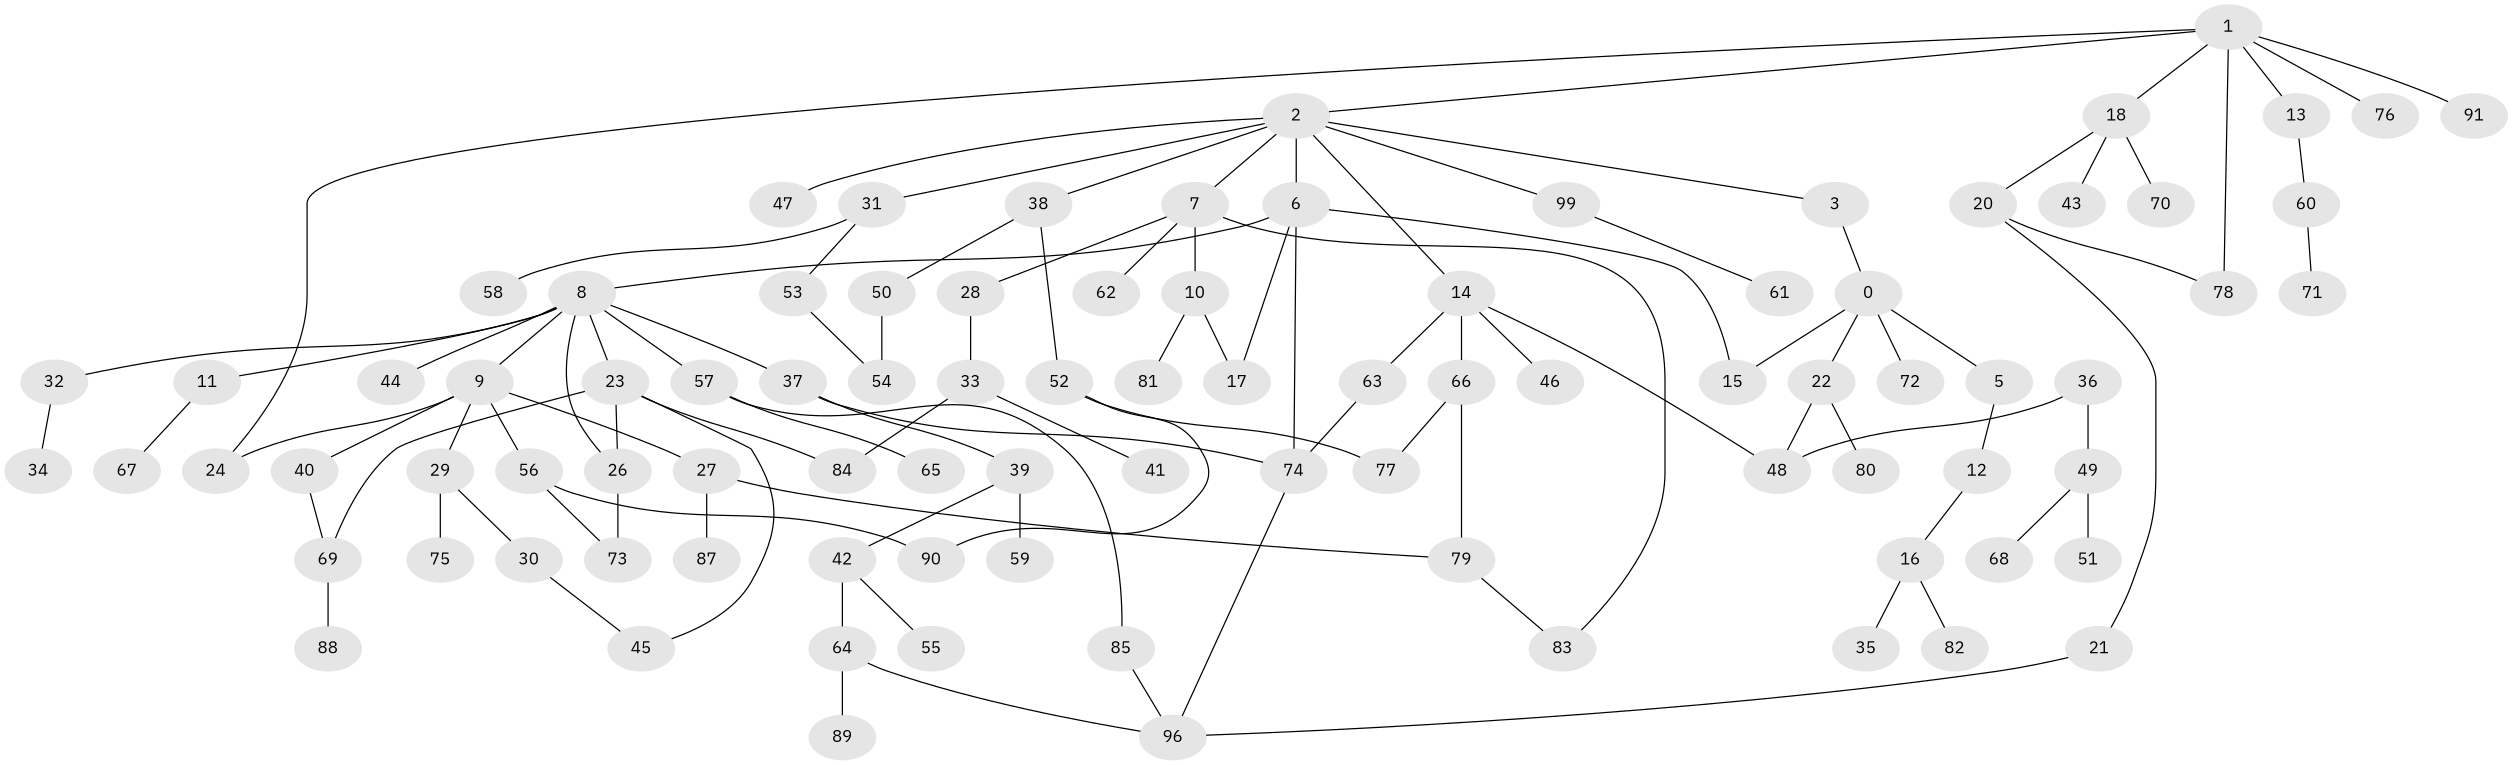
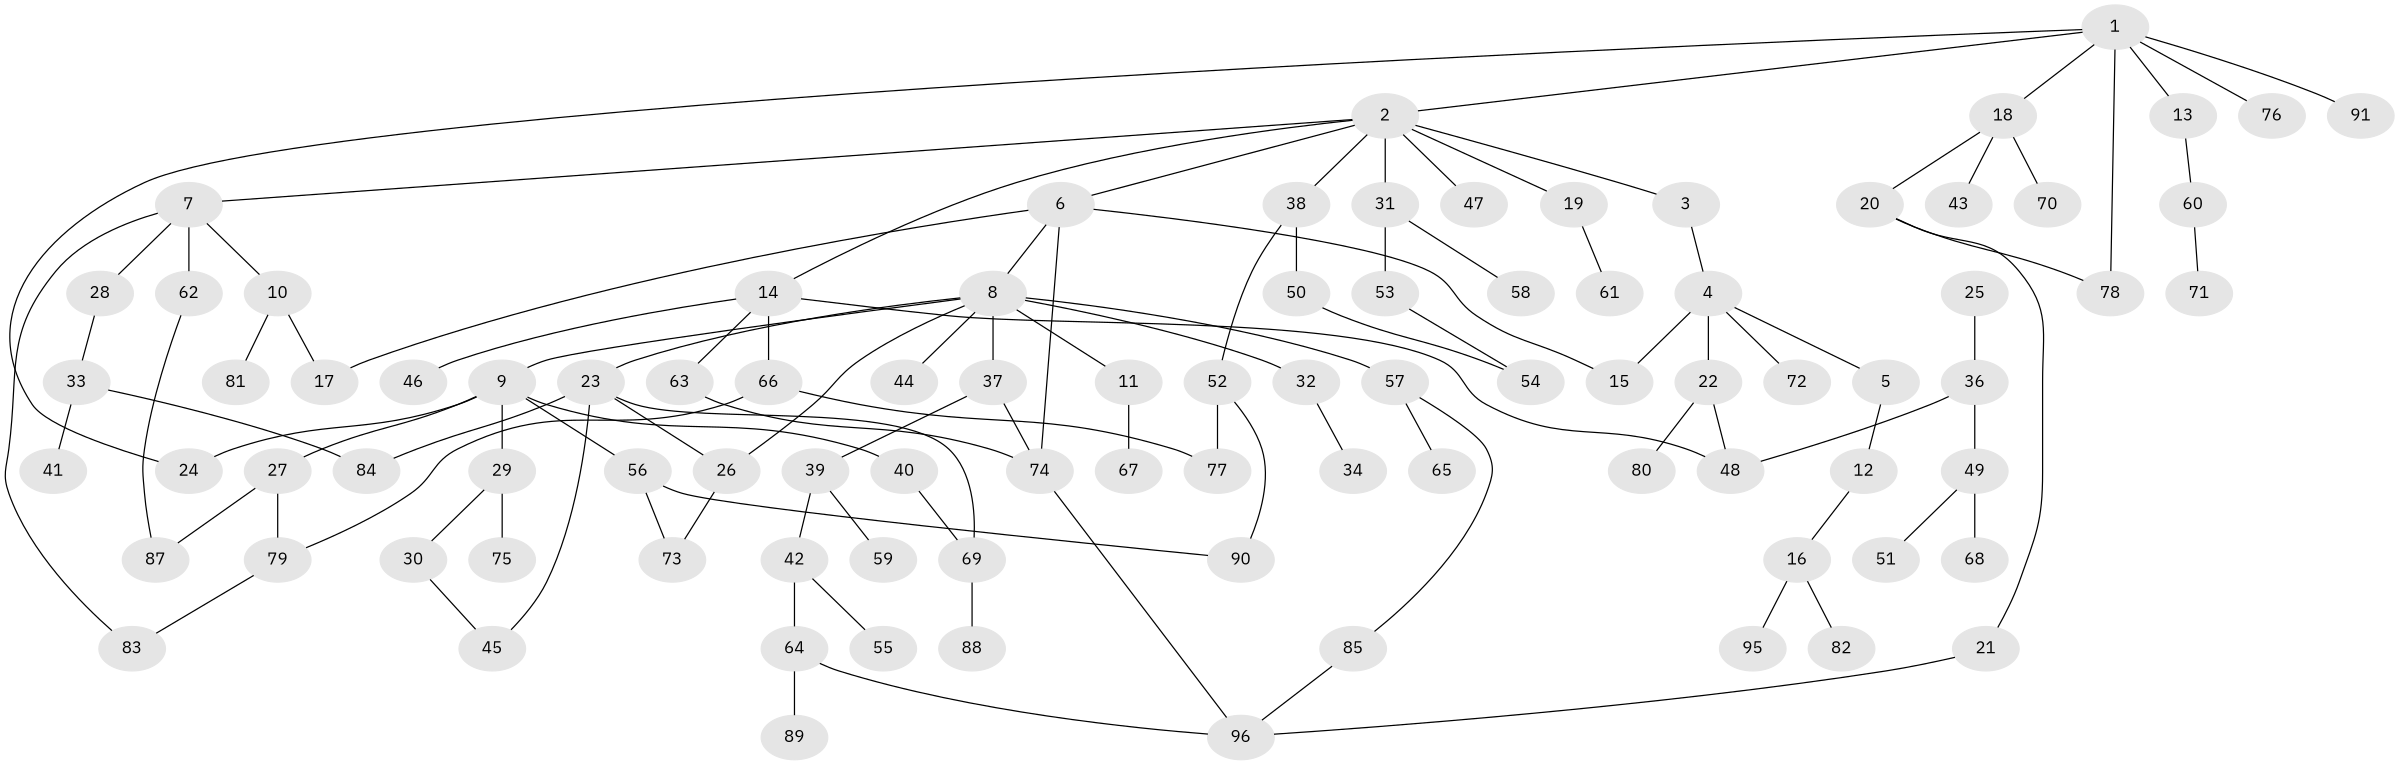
node "99": label "99" -> "19"
node "0": label "0" -> "4"
node "25": added
edge "62" -- "87": added
node "35": label "35" -> "95"
